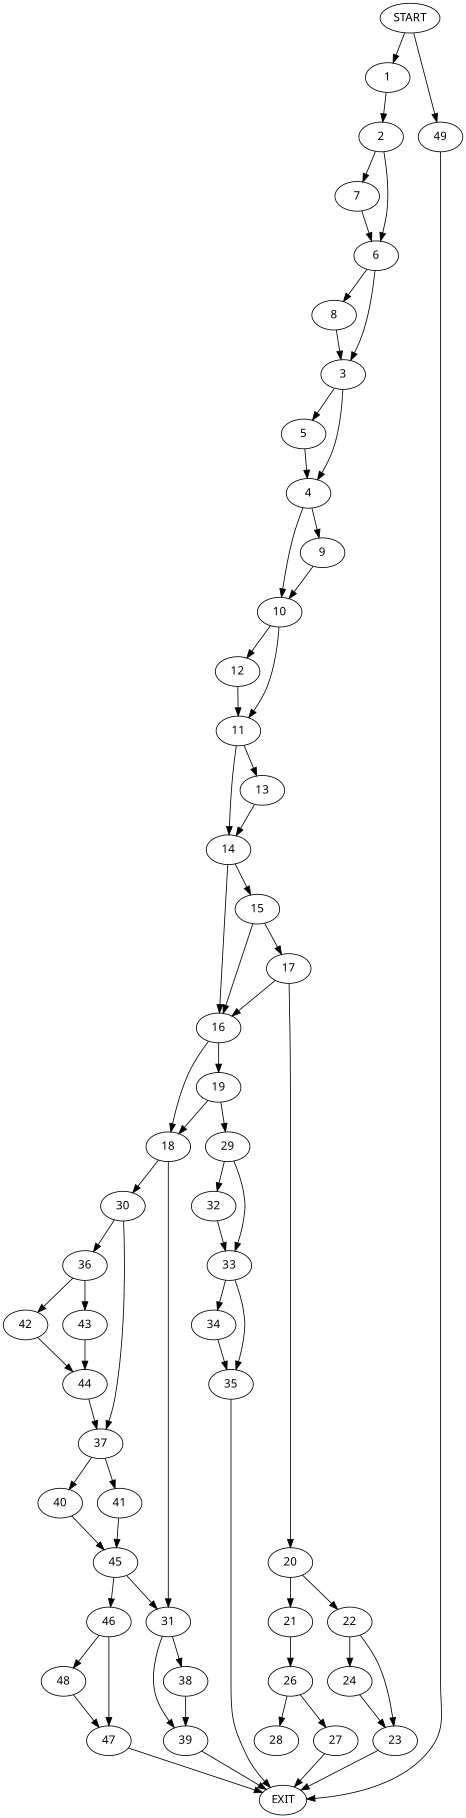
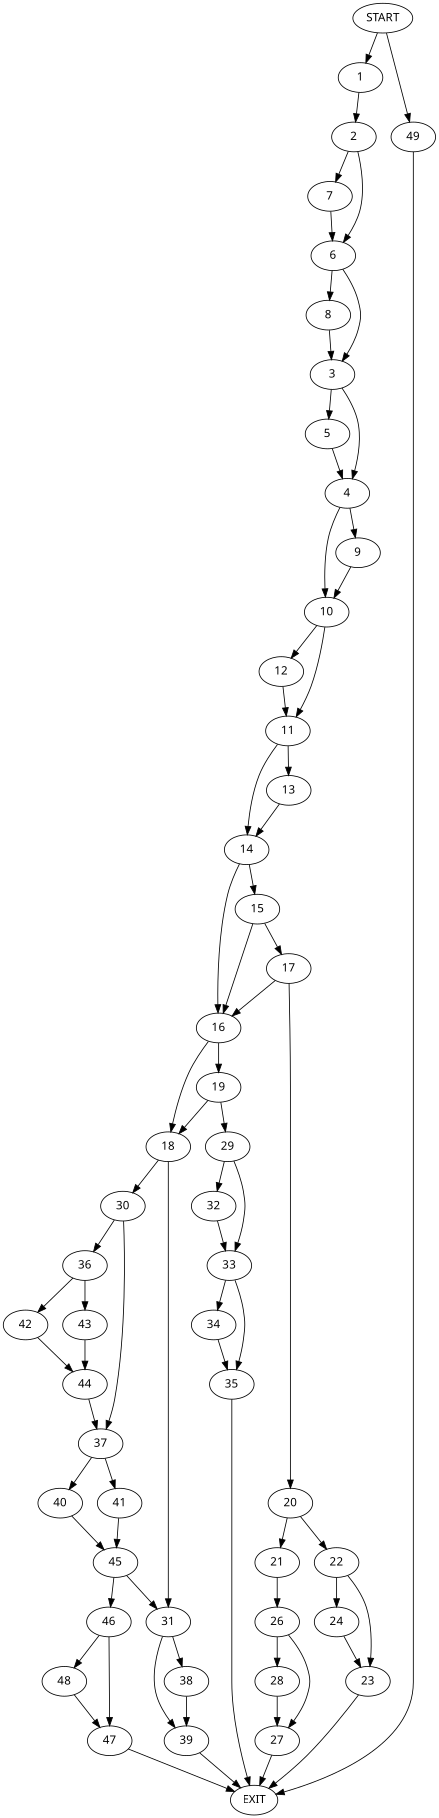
edge "28" -> "27": added
